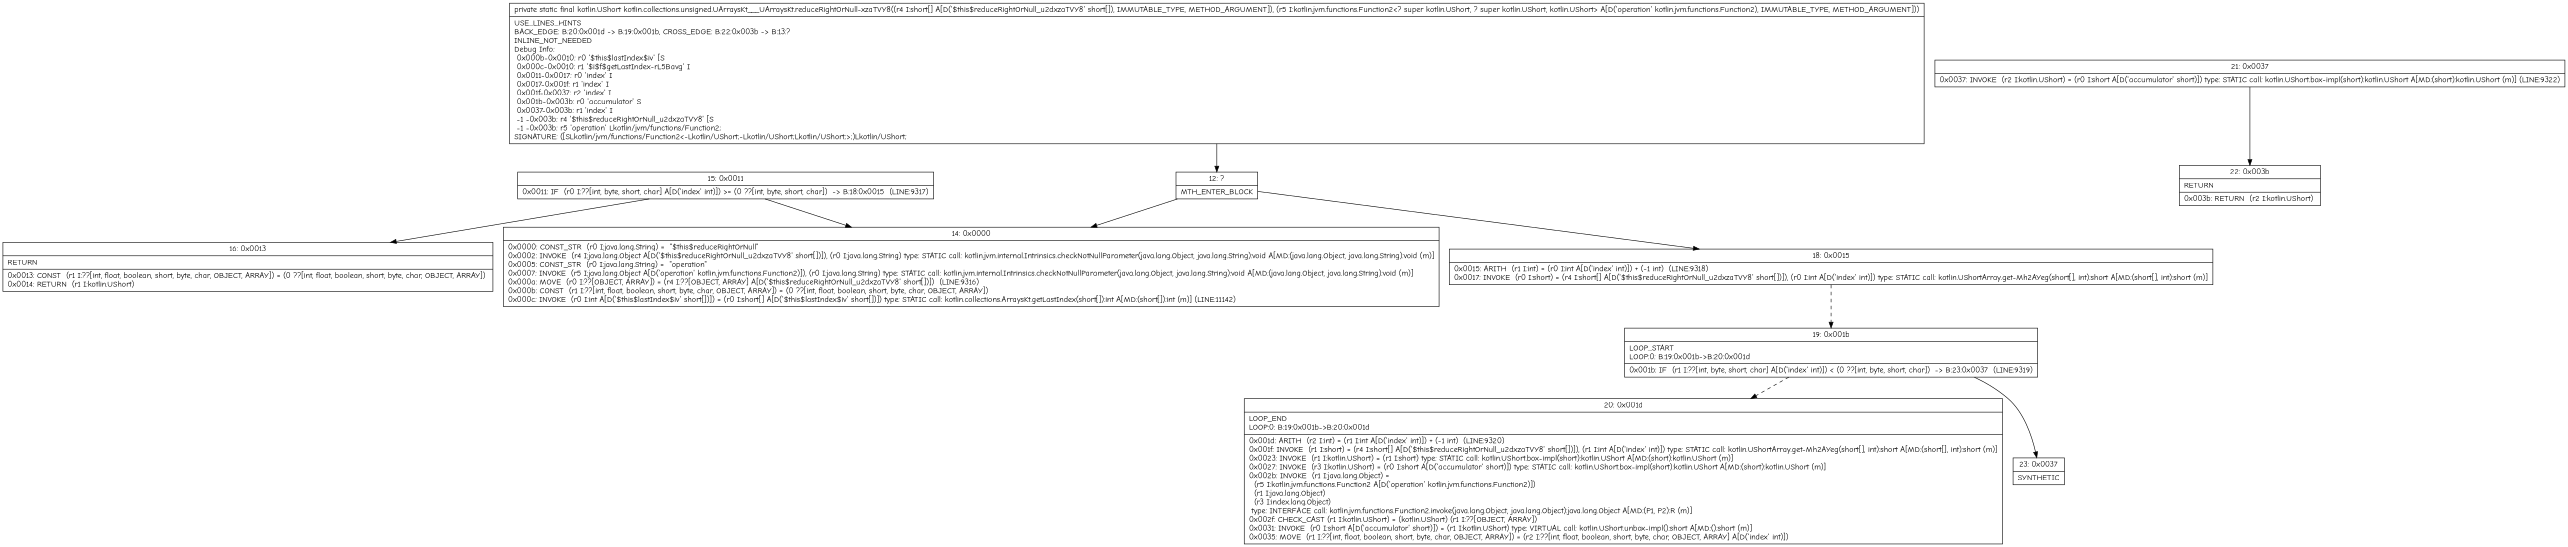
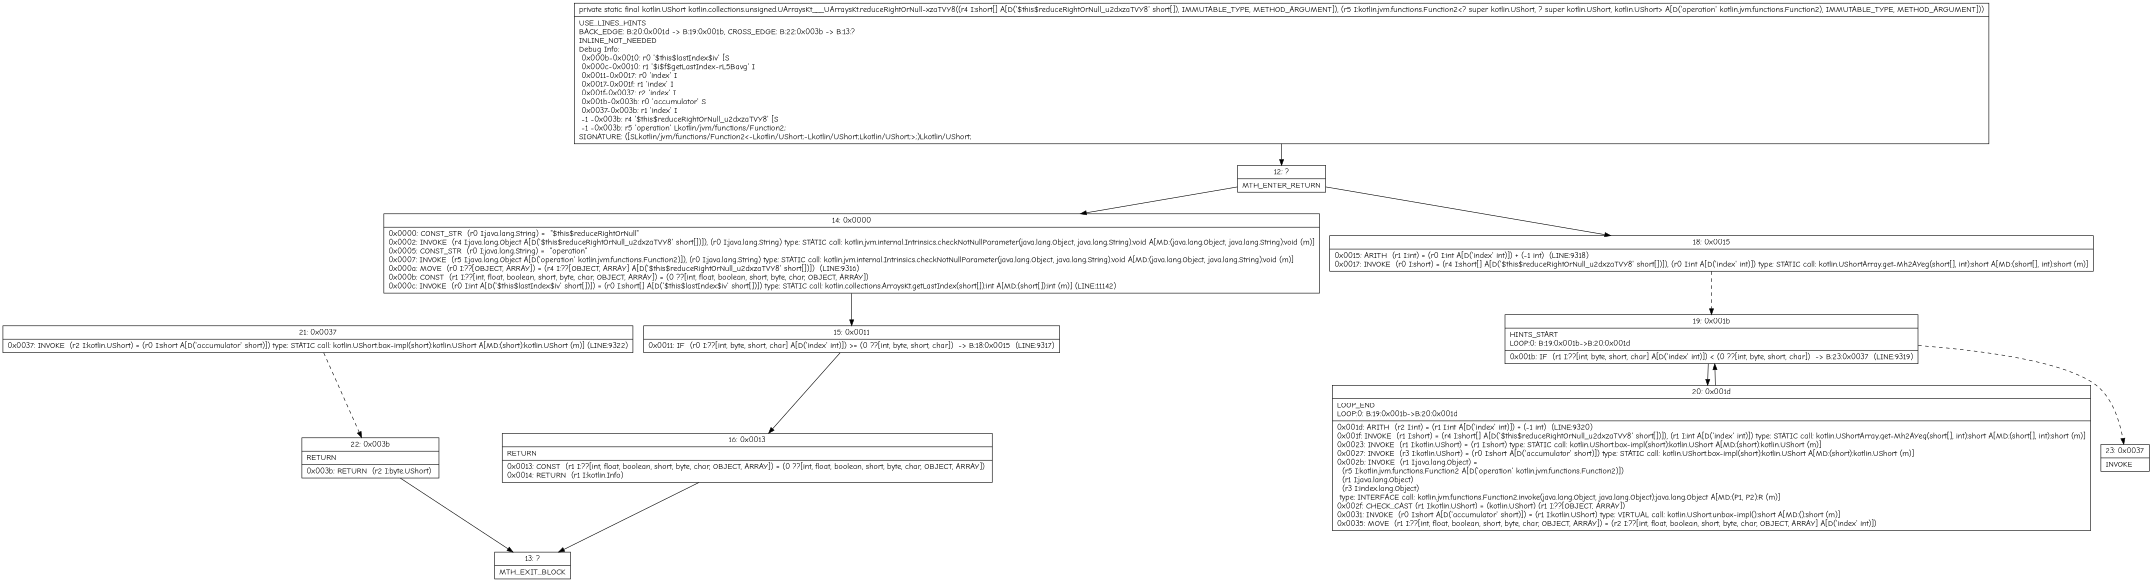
edge "21: 0x0037" -> "22: 0x003b": style solid -> dashed
node "12: ?": text "MTH_ENTER_BLOCK" -> "MTH_ENTER_RETURN"
node "22: 0x003b": text "0x003b: RETURN  (r2 I:kotlin.UShort)" -> "0x003b: RETURN  (r2 I:byte.UShort)"
edge "15: 0x0011" -> "14: 0x0000": reversed
node "16: 0x0013": text "0x0014: RETURN  (r1 I:kotlin.UShort)" -> "0x0014: RETURN  (r1 I:kotlin.Info)"
node "19: 0x001b": text "LOOP_START" -> "HINTS_START"
edge "20: 0x001d" -> "19: 0x001b": added
edge "19: 0x001b" -> "20: 0x001d": style dashed -> solid
edge "19: 0x001b" -> "23: 0x0037": style solid -> dashed
node "23: 0x0037": text "SYNTHETIC" -> "INVOKE"
node "13: ?": added
